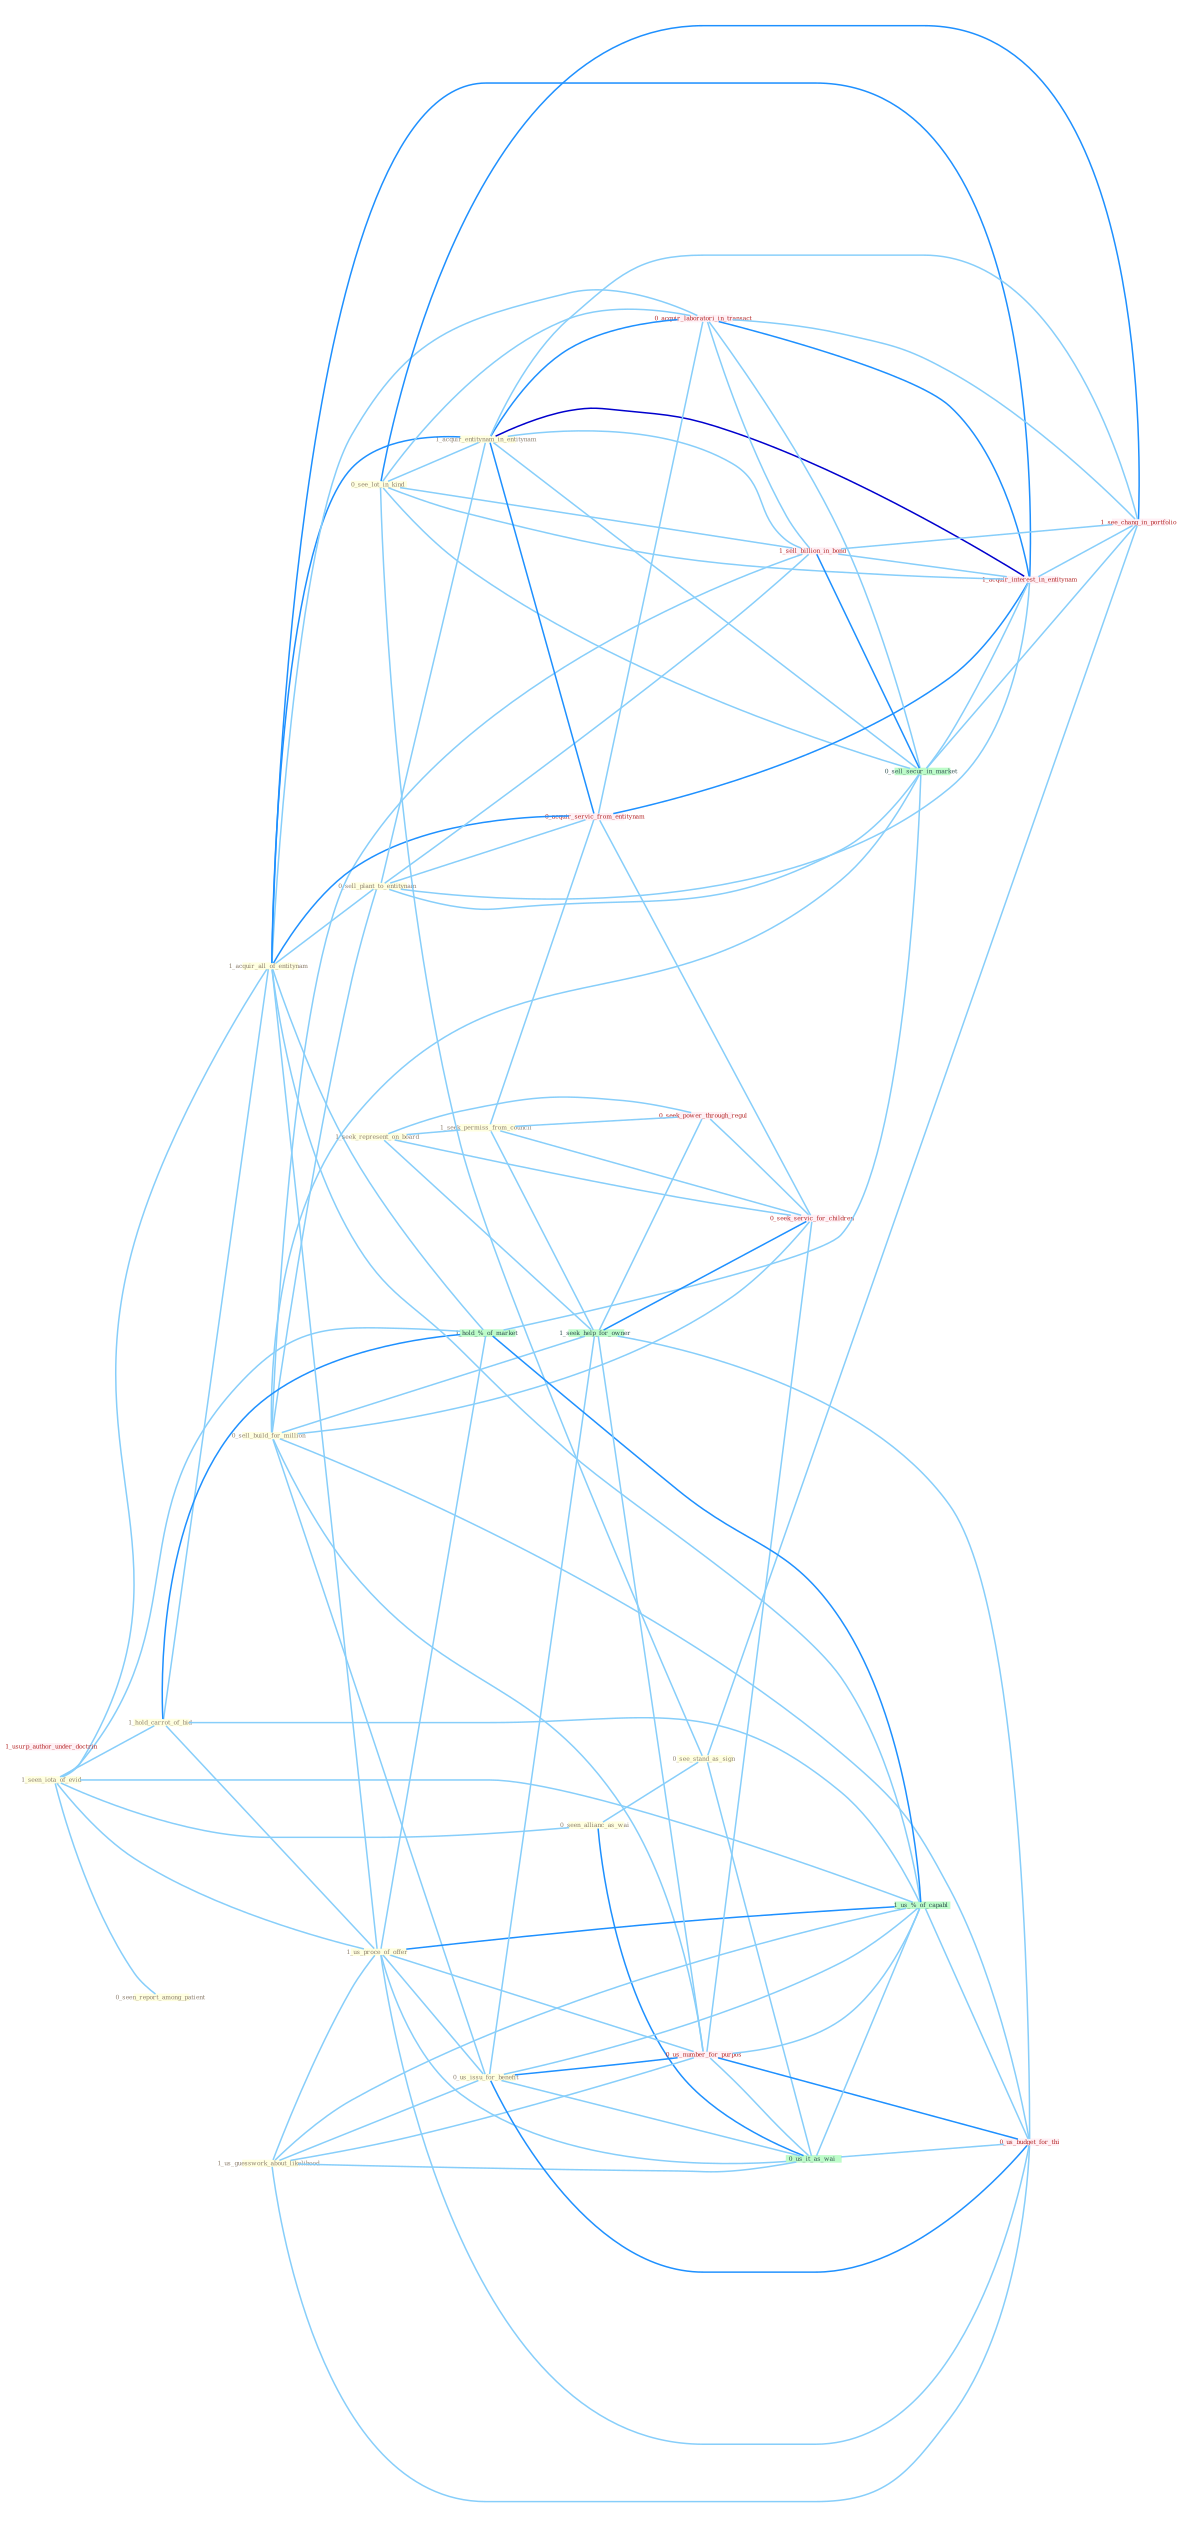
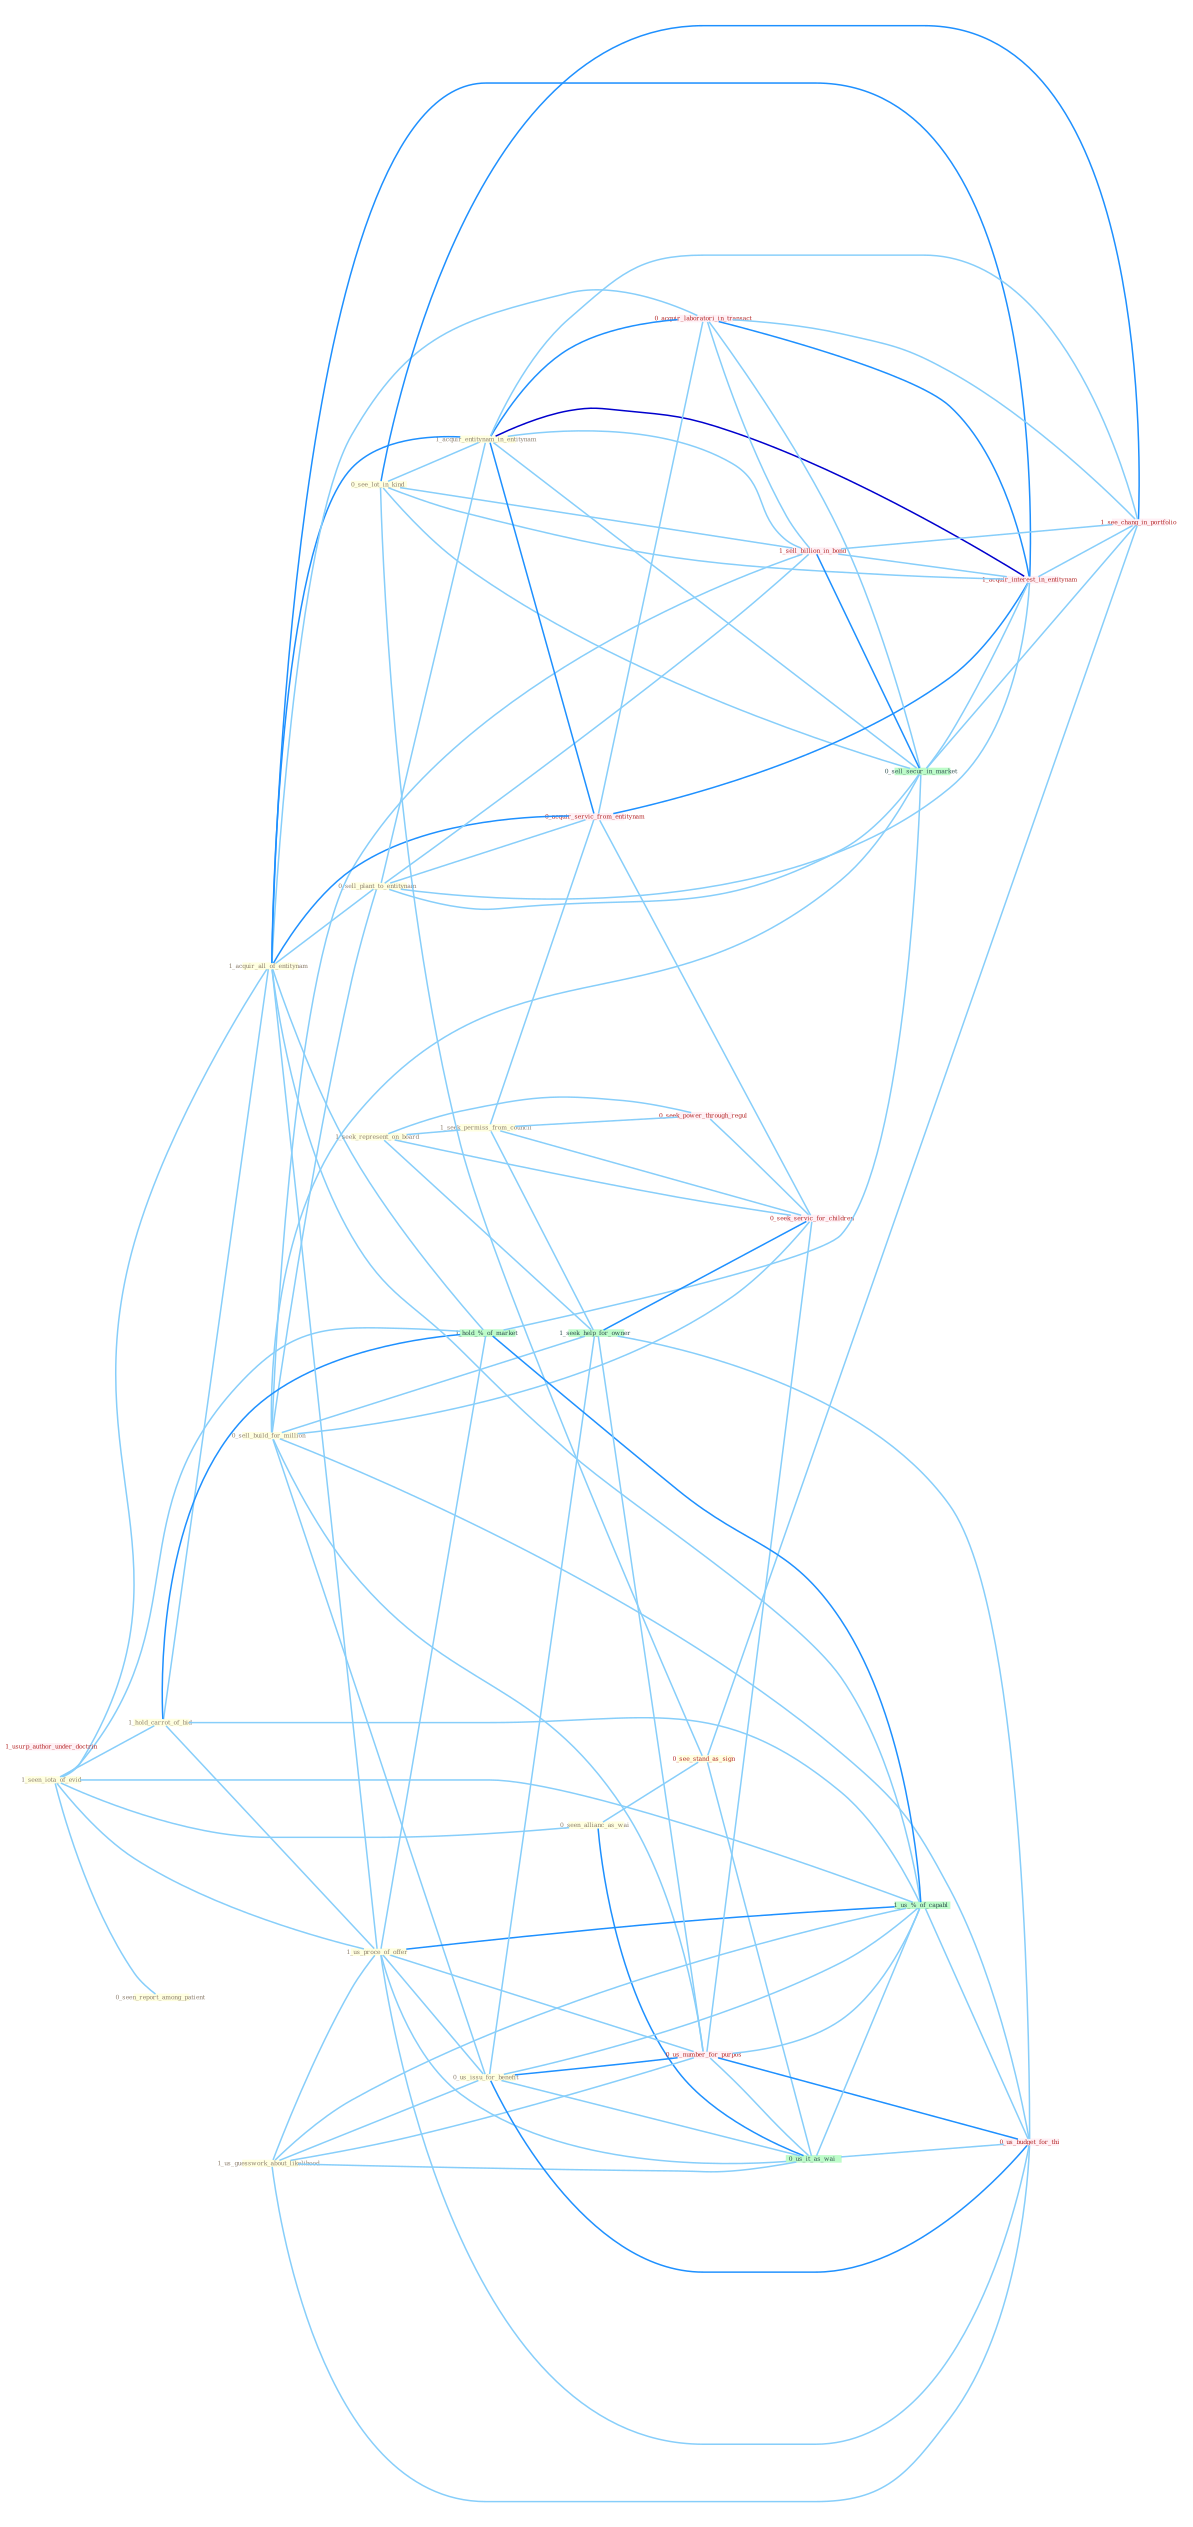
edge "0_acquir_laboratori_in_transact" -- "0_see_lot_in_kind": removed
edge "0_seek_power_through_regul" -- "1_seek_help_for_owner": removed
node "0_see_stand_as_sign": fontcolor #8b7d6b -> #b22222
